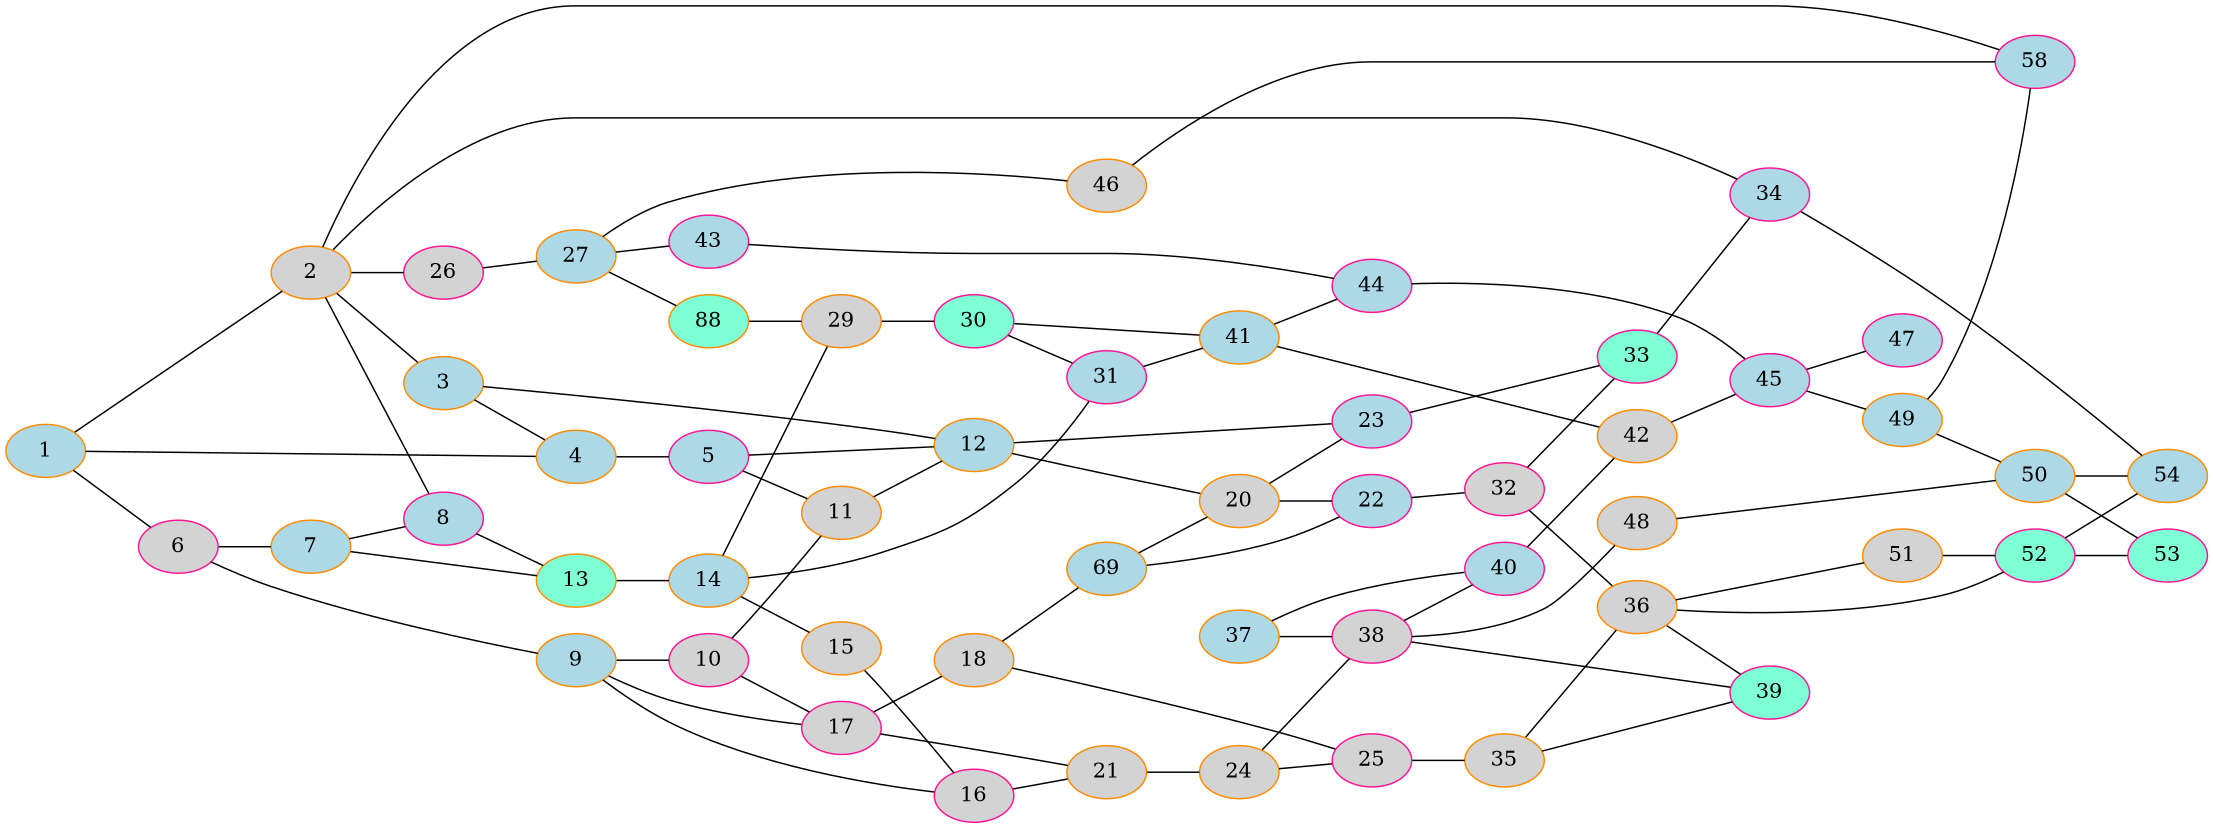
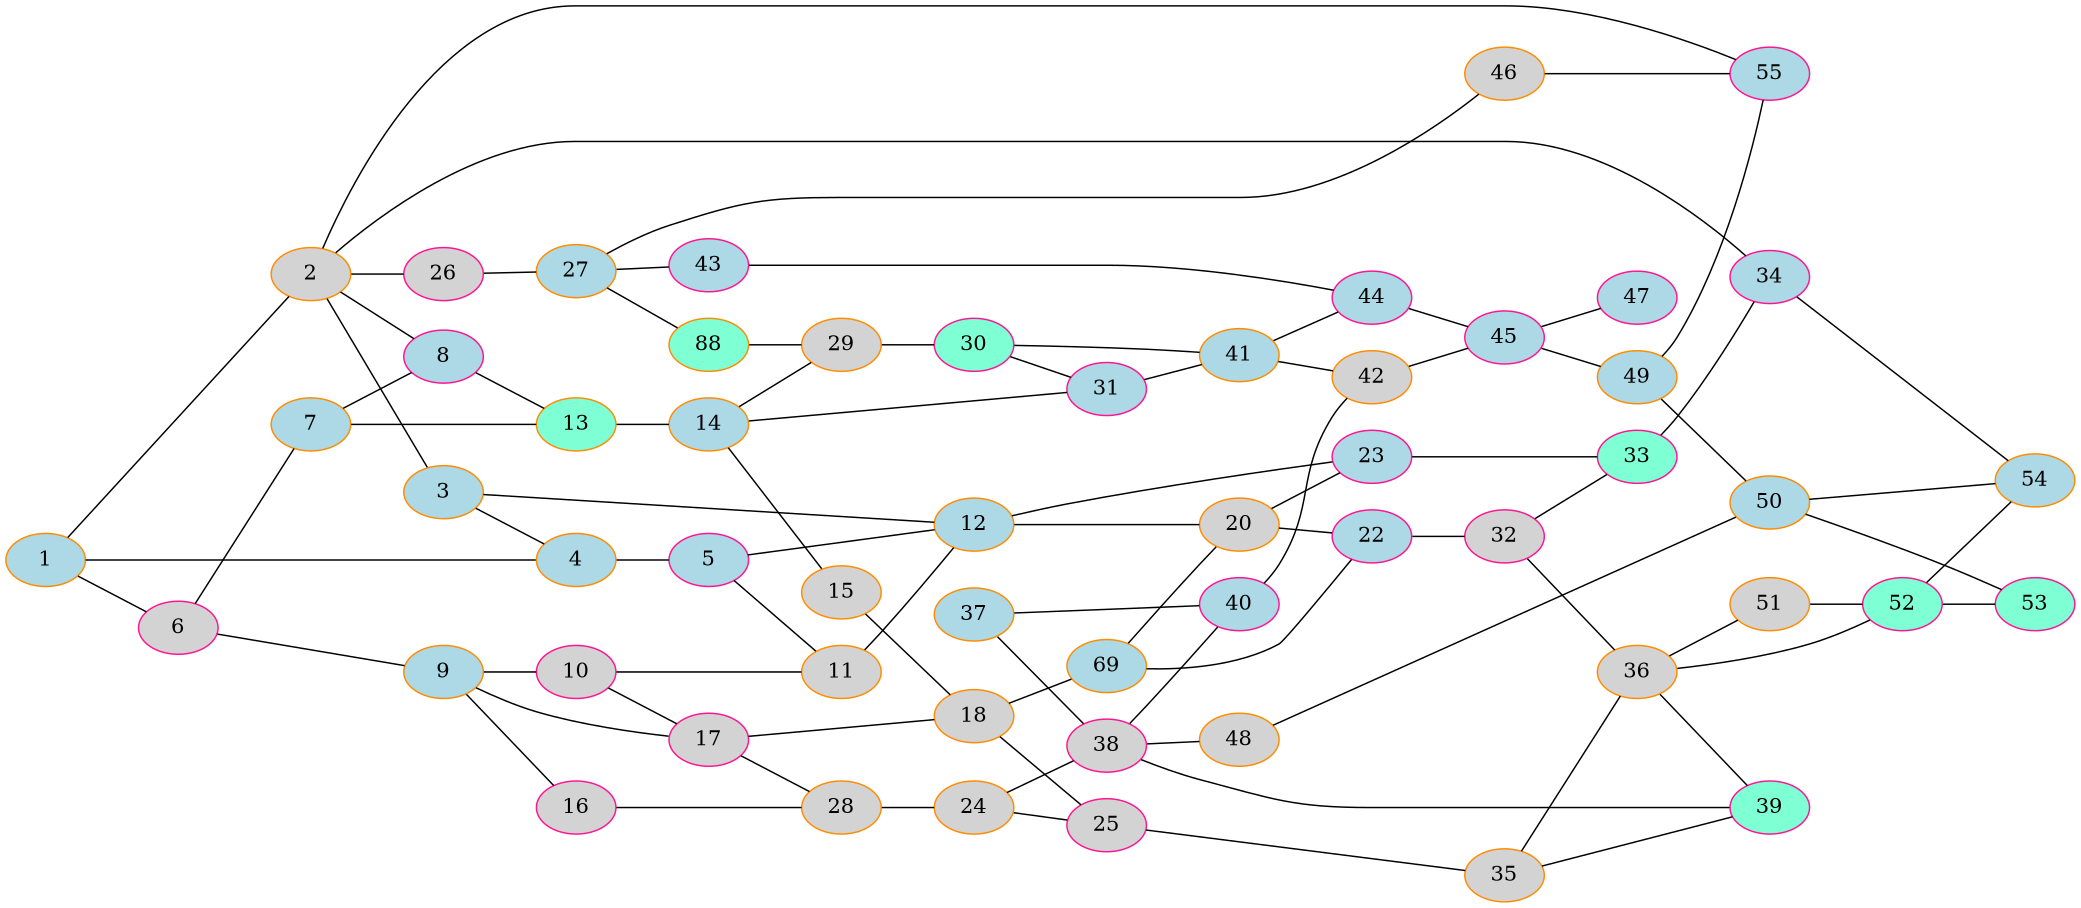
node "58": label "58" -> "55"
edge "15" -- "16": now "15" -- "18"
node "21": label "21" -> "28"
